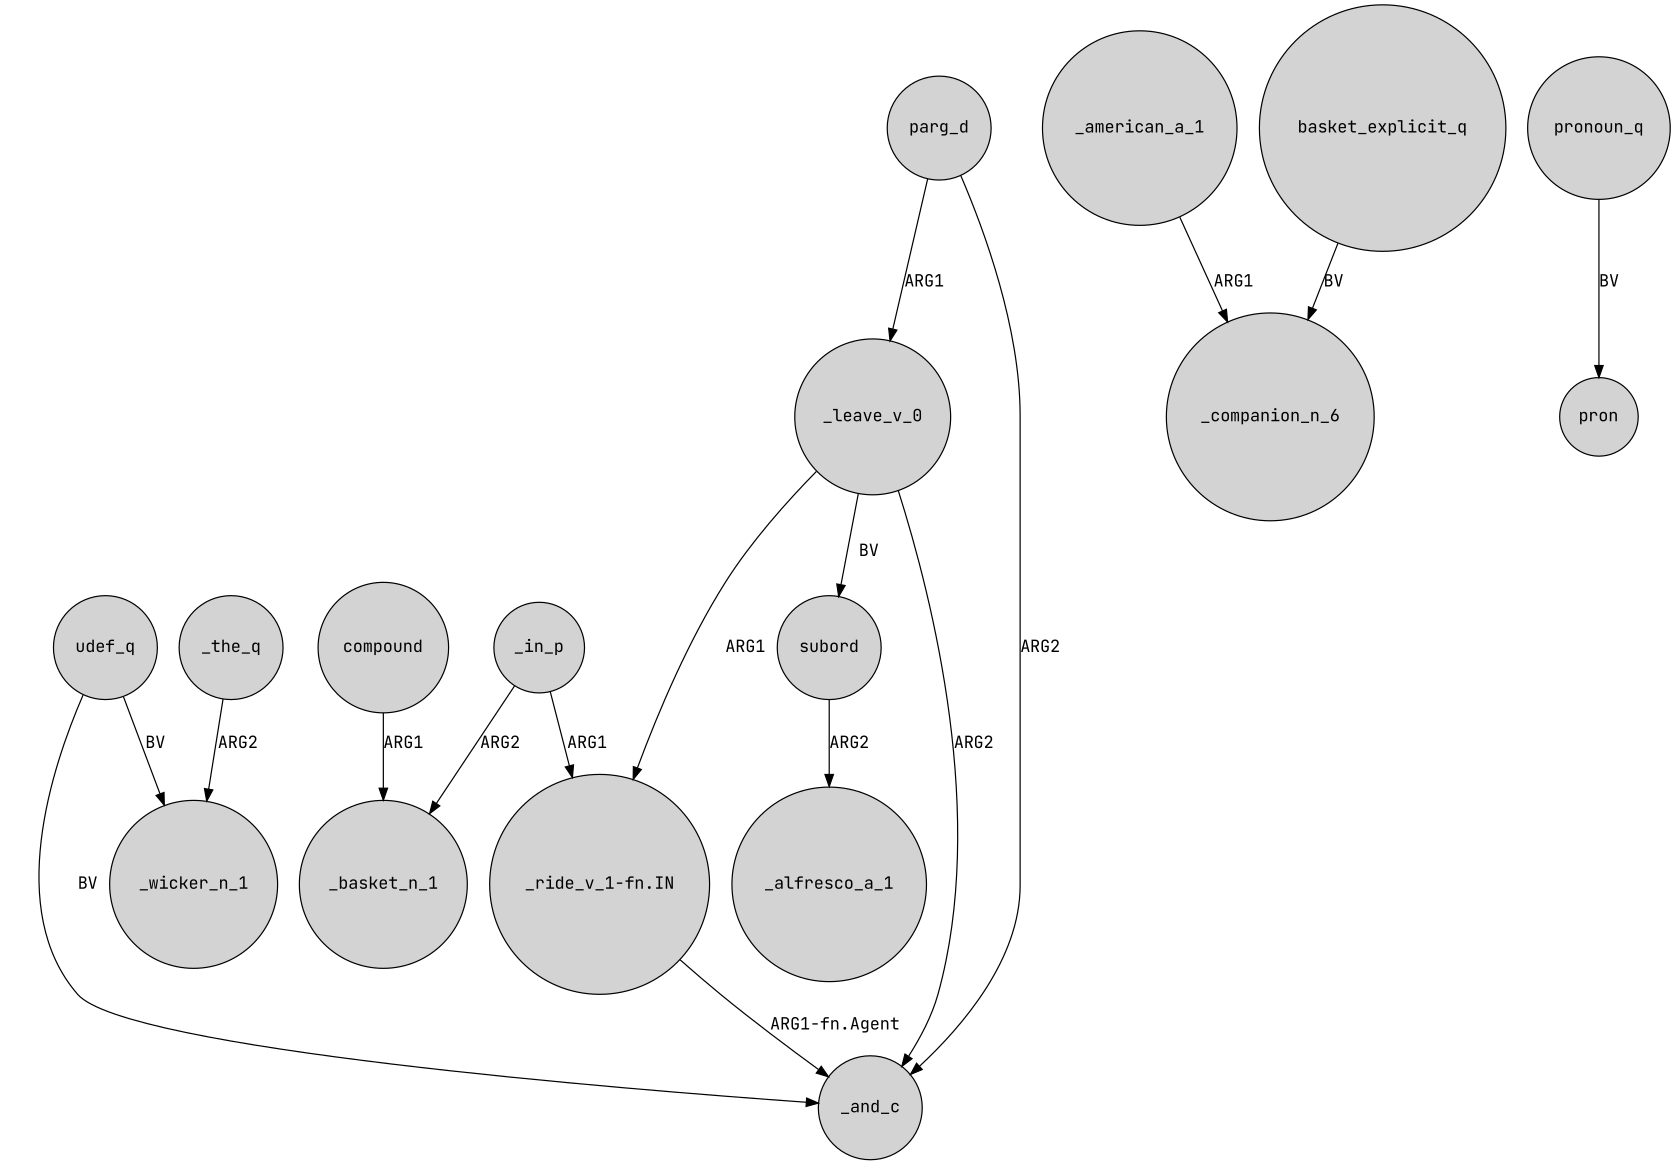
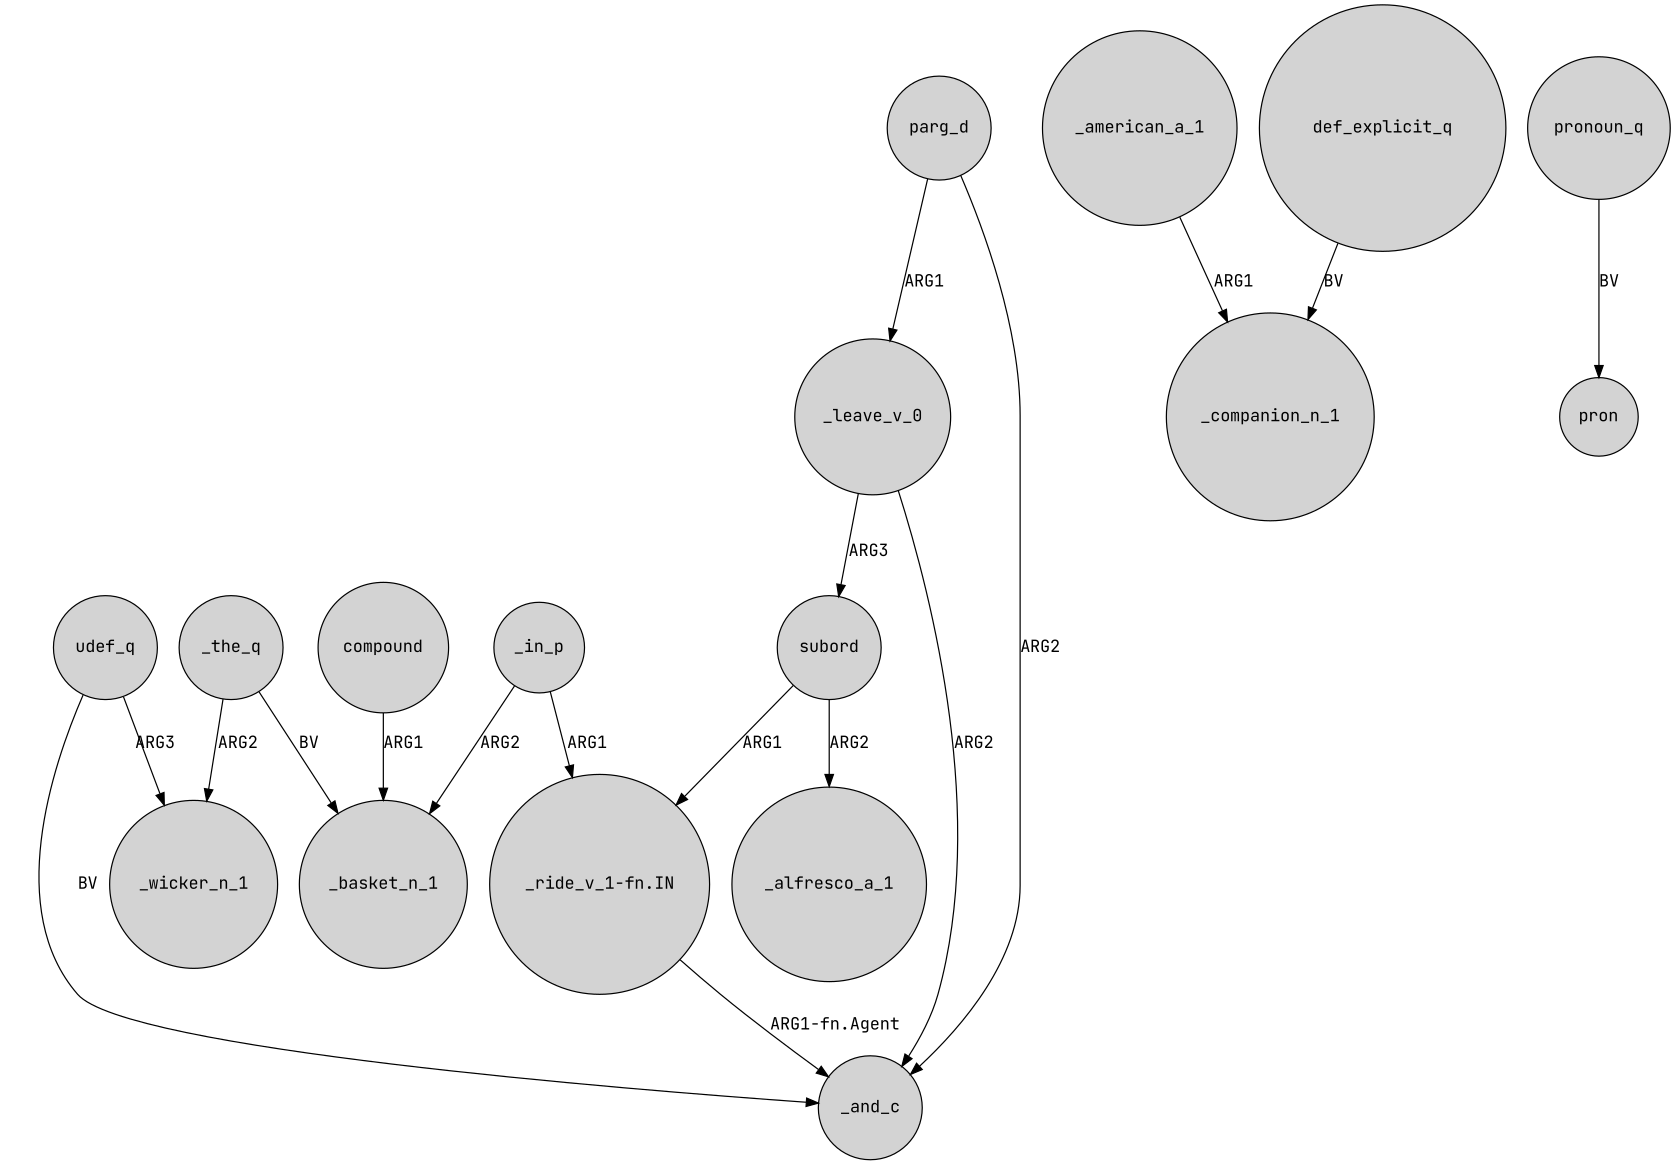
node "basket_explicit_q": label "basket_explicit_q" -> "def_explicit_q"
node "_companion_n_6": label "_companion_n_6" -> "_companion_n_1"
edge "_leave_v_0" -> "subord": label "BV" -> "ARG3"
edge "_leave_v_0" -> "_ride_v_1-fn.IN": now "subord" -> "_ride_v_1-fn.IN"
edge "udef_q" -> "_wicker_n_1": label "BV" -> "ARG3"
edge "_the_q" -> "_basket_n_1": added, label "BV"
